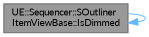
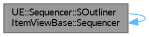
node "UE::Sequencer::SOutliner ItemViewBase::IsDimmed": label "UE::Sequencer::SOutliner ItemViewBase::IsDimmed" -> "UE::Sequencer::SOutliner ItemViewBase::Sequencer"
